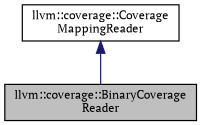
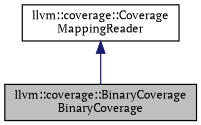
node "llvm::coverage::BinaryCoverage Reader": label "llvm::coverage::BinaryCoverage Reader" -> "llvm::coverage::BinaryCoverage BinaryCoverage"
